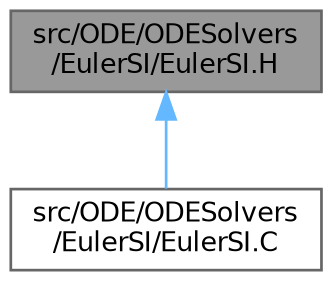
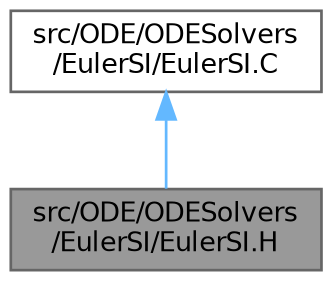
edge "src/ODE/ODESolvers /EulerSI/EulerSI.C" -> "src/ODE/ODESolvers /EulerSI/EulerSI.H": reversed
